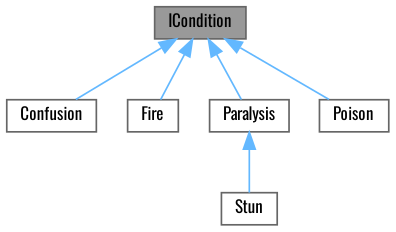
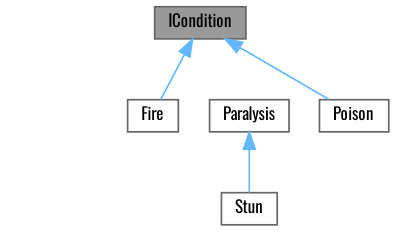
edge "Paralysis" -> "ICondition": removed
node "Confusion": removed
